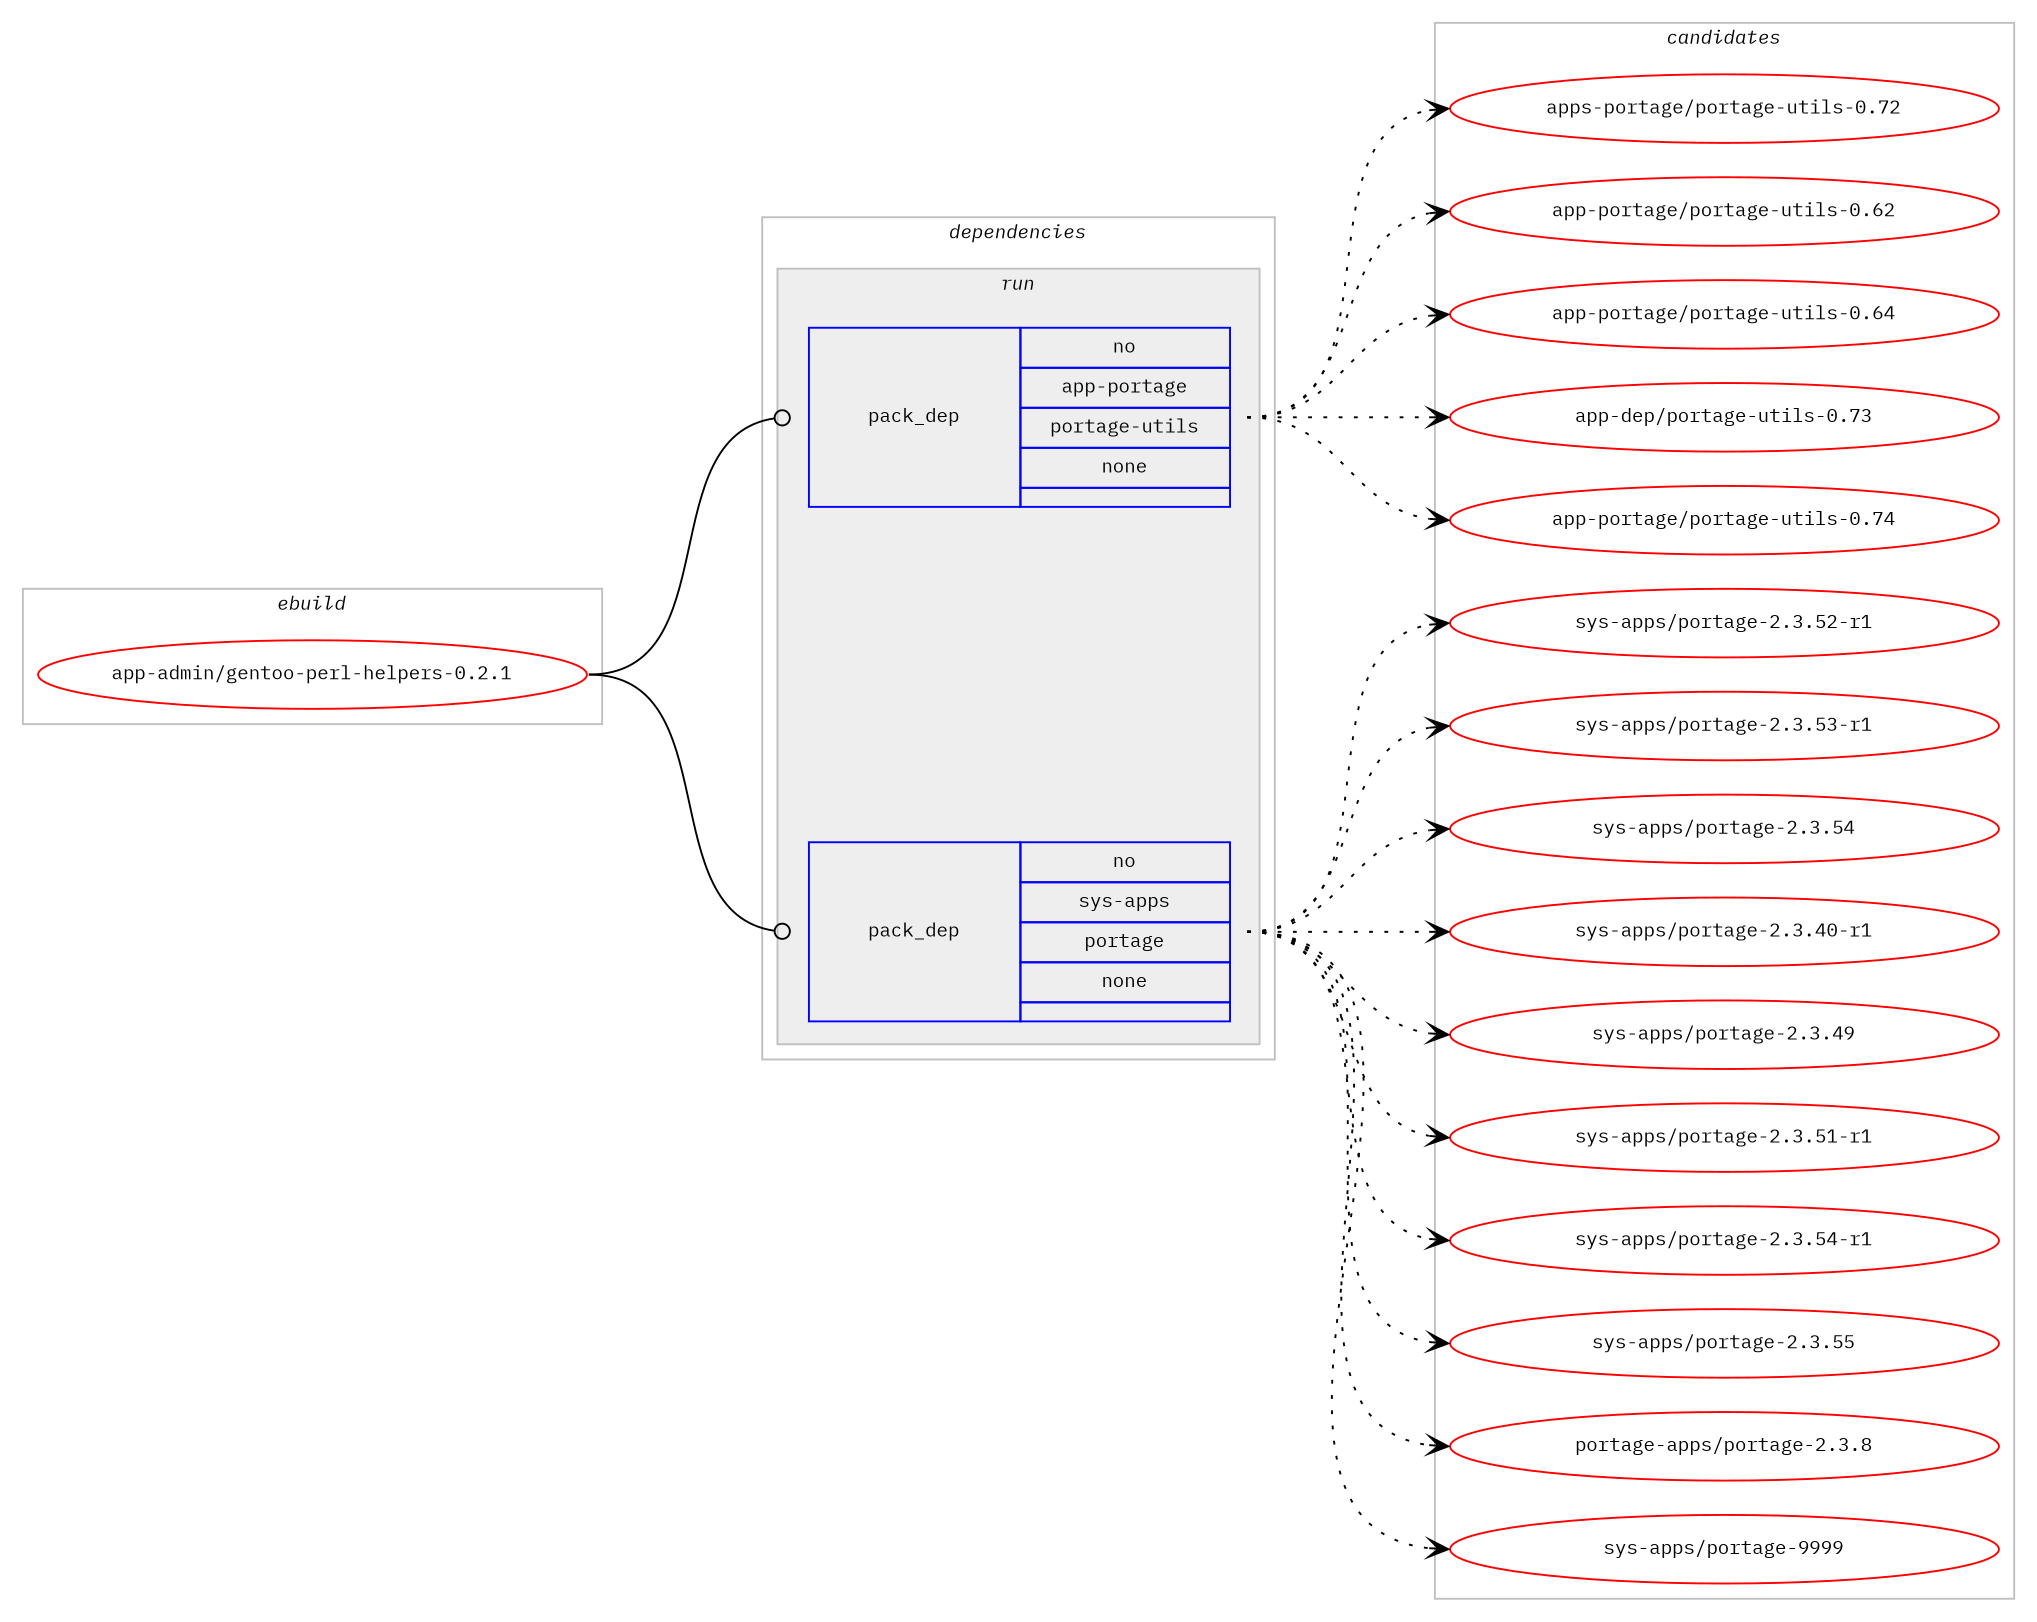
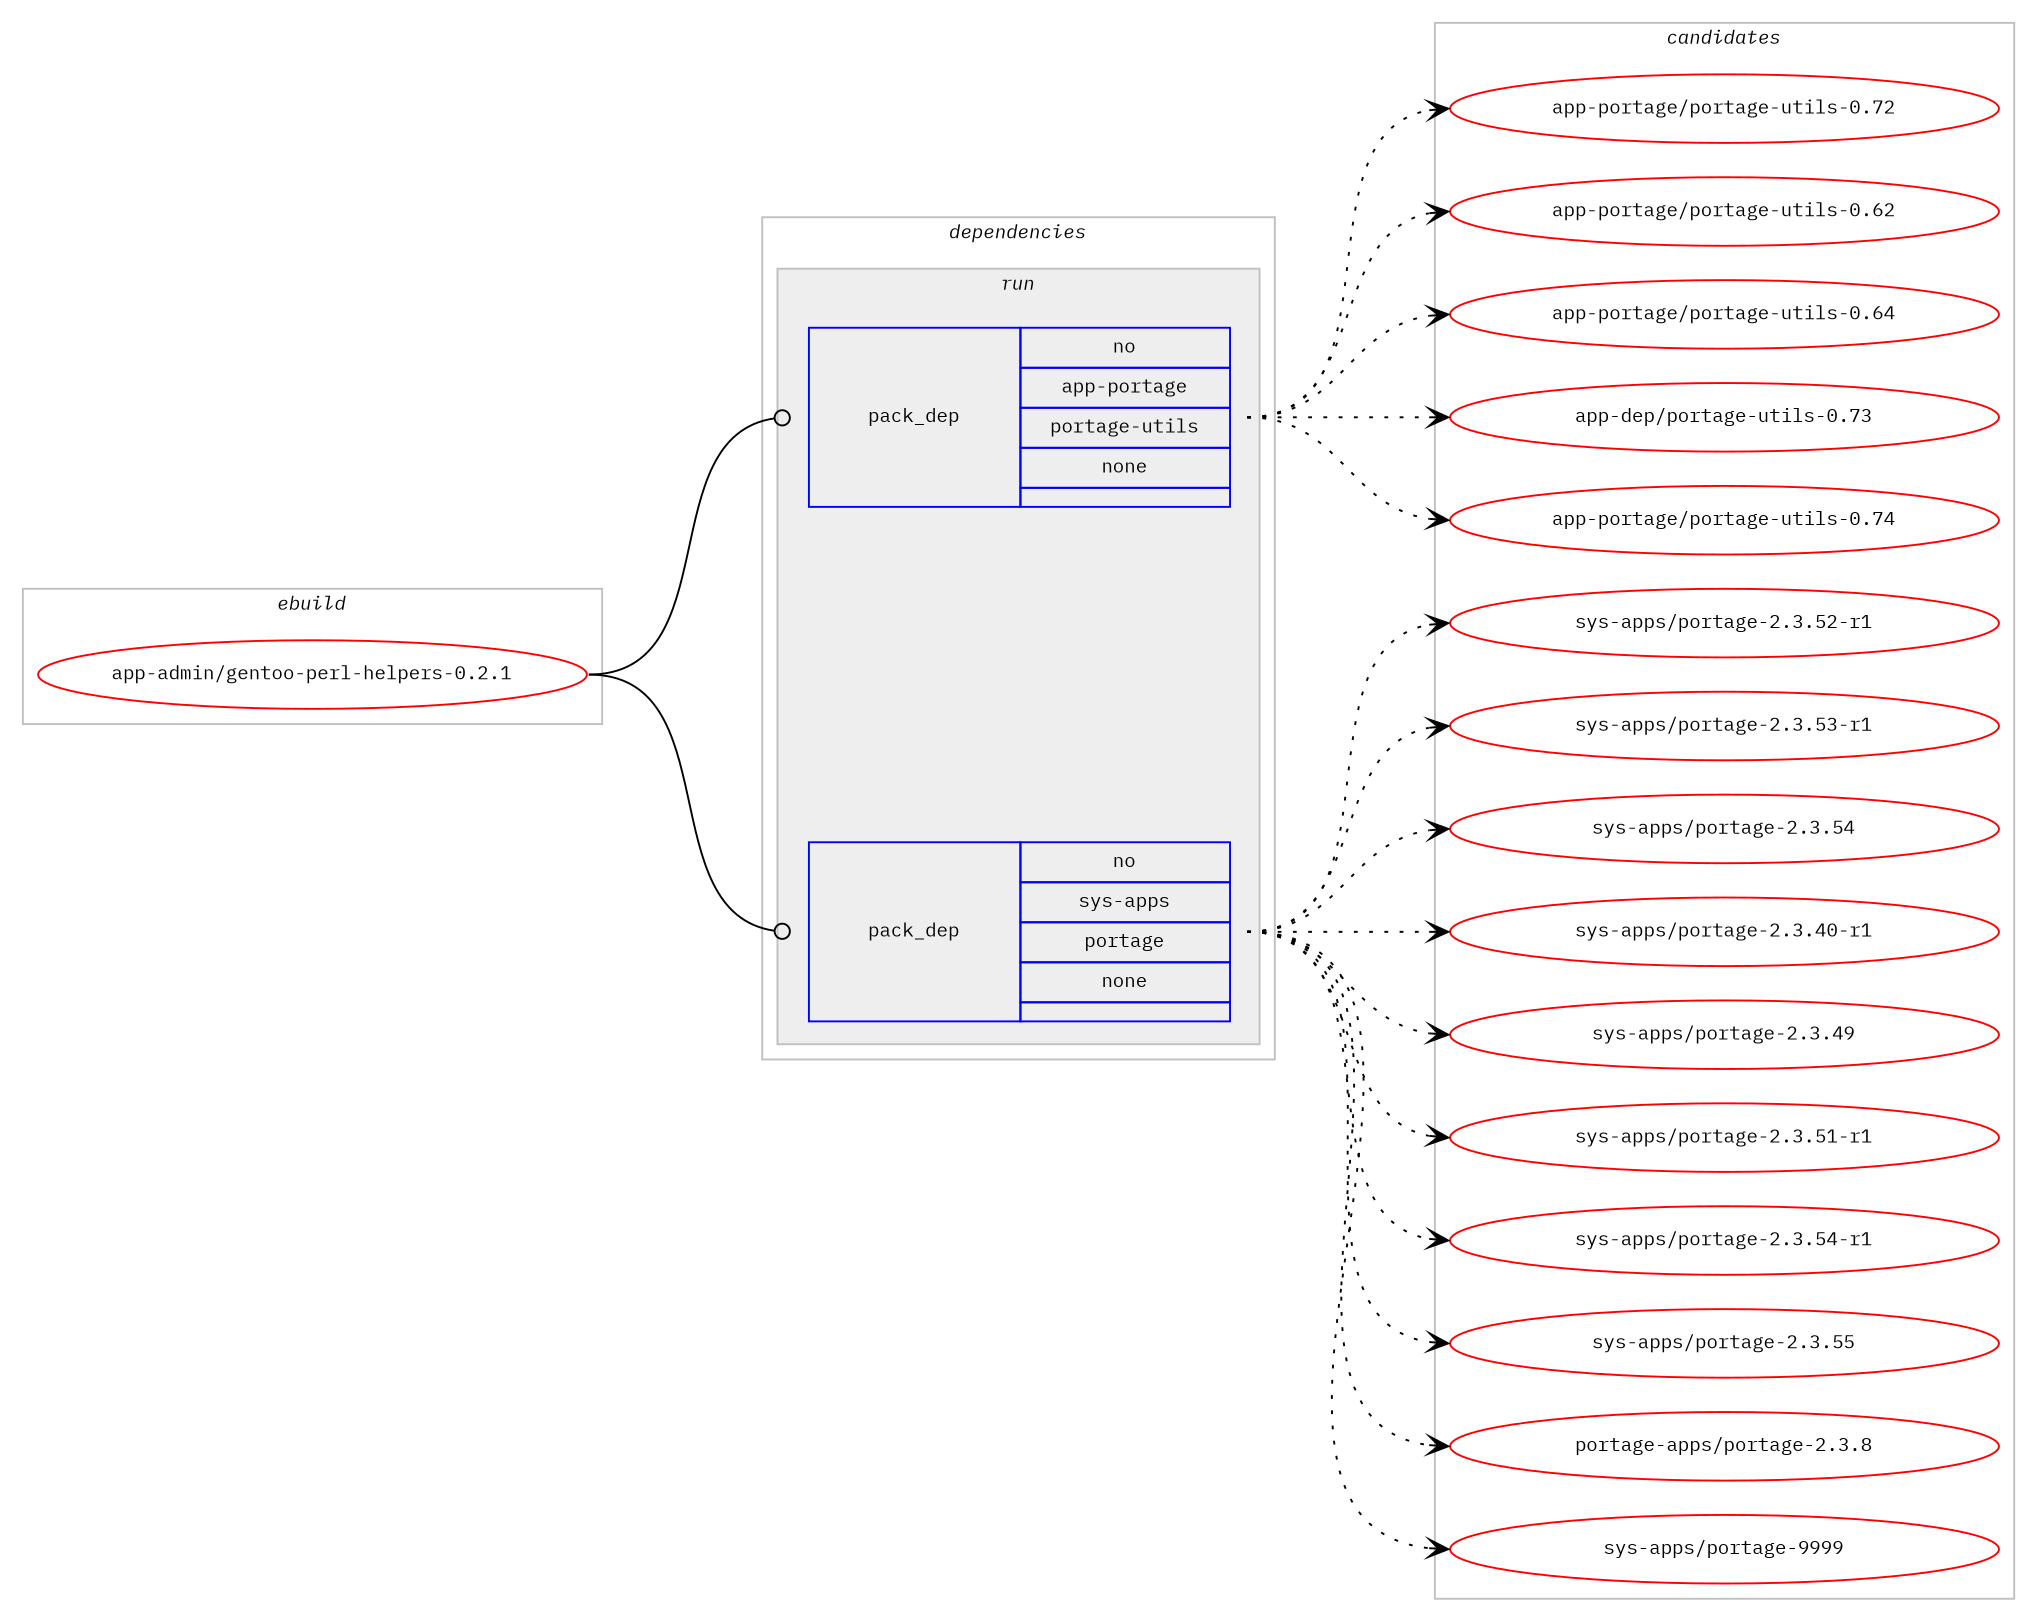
node "apps-portage/portage-utils-0.72": label "apps-portage/portage-utils-0.72" -> "app-portage/portage-utils-0.72"
